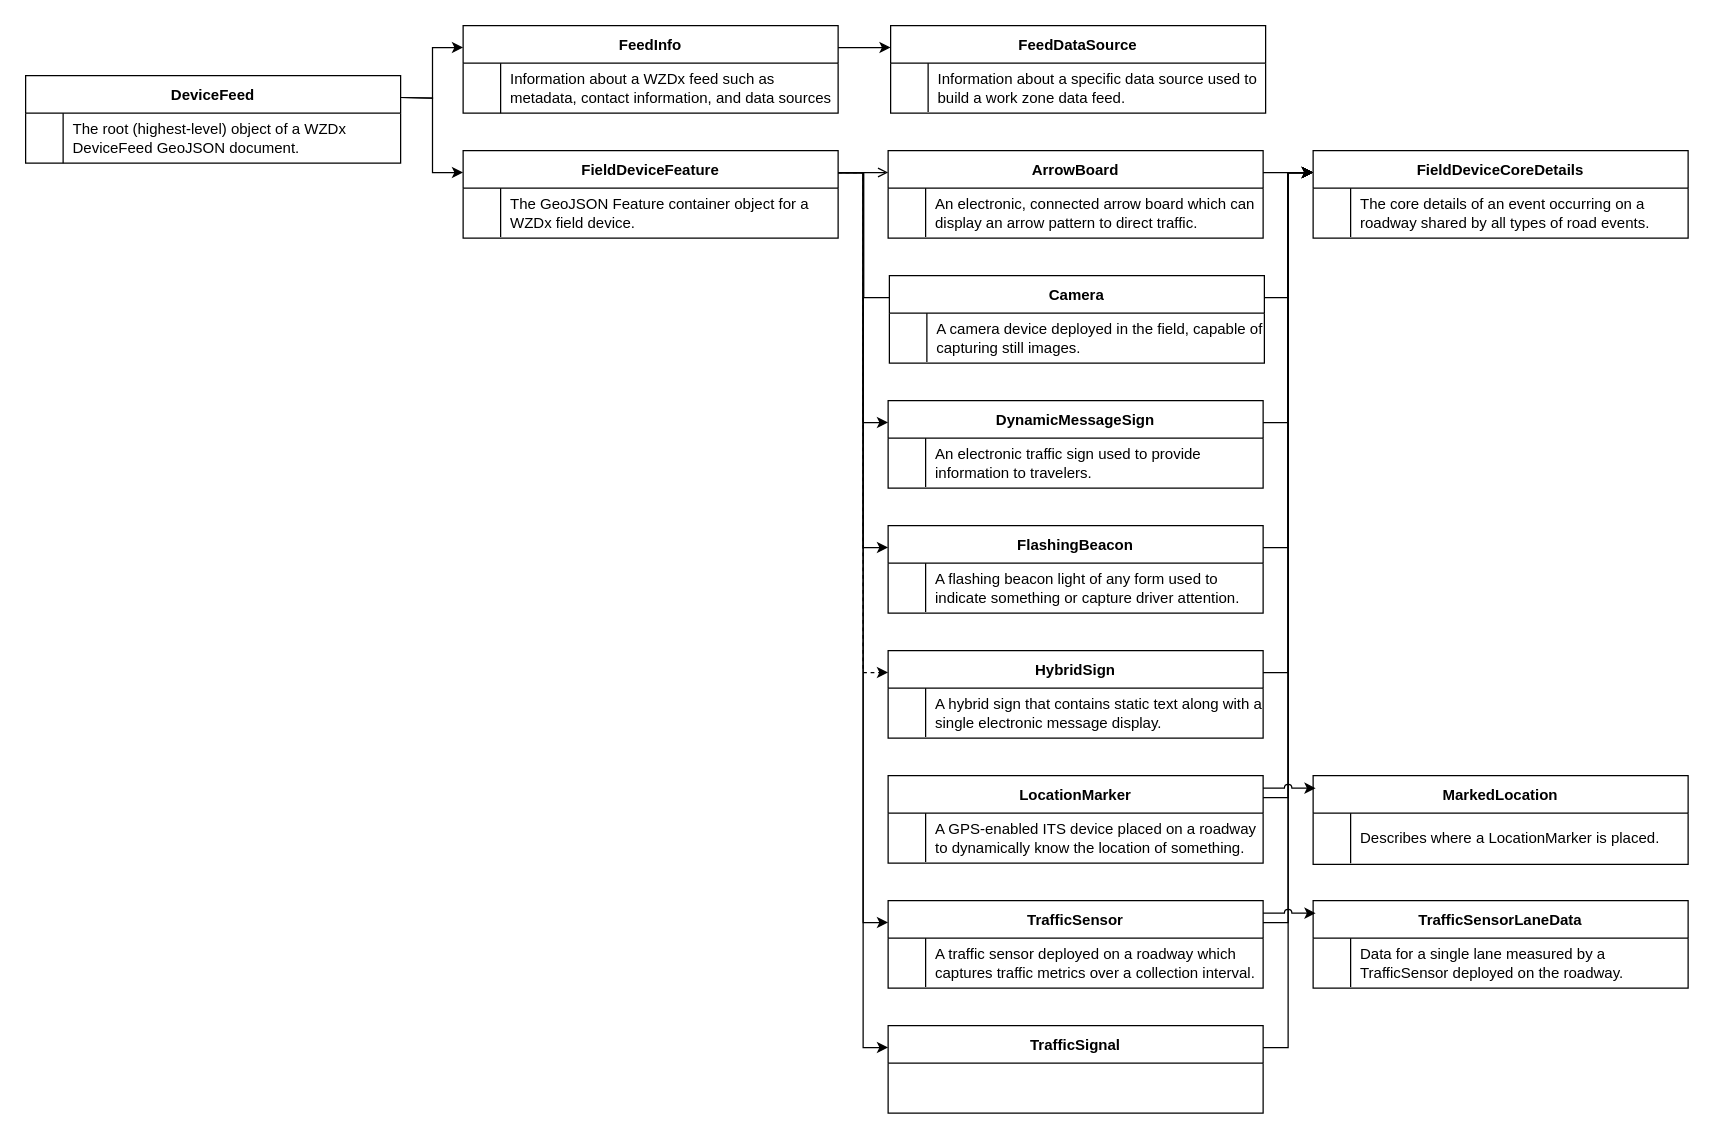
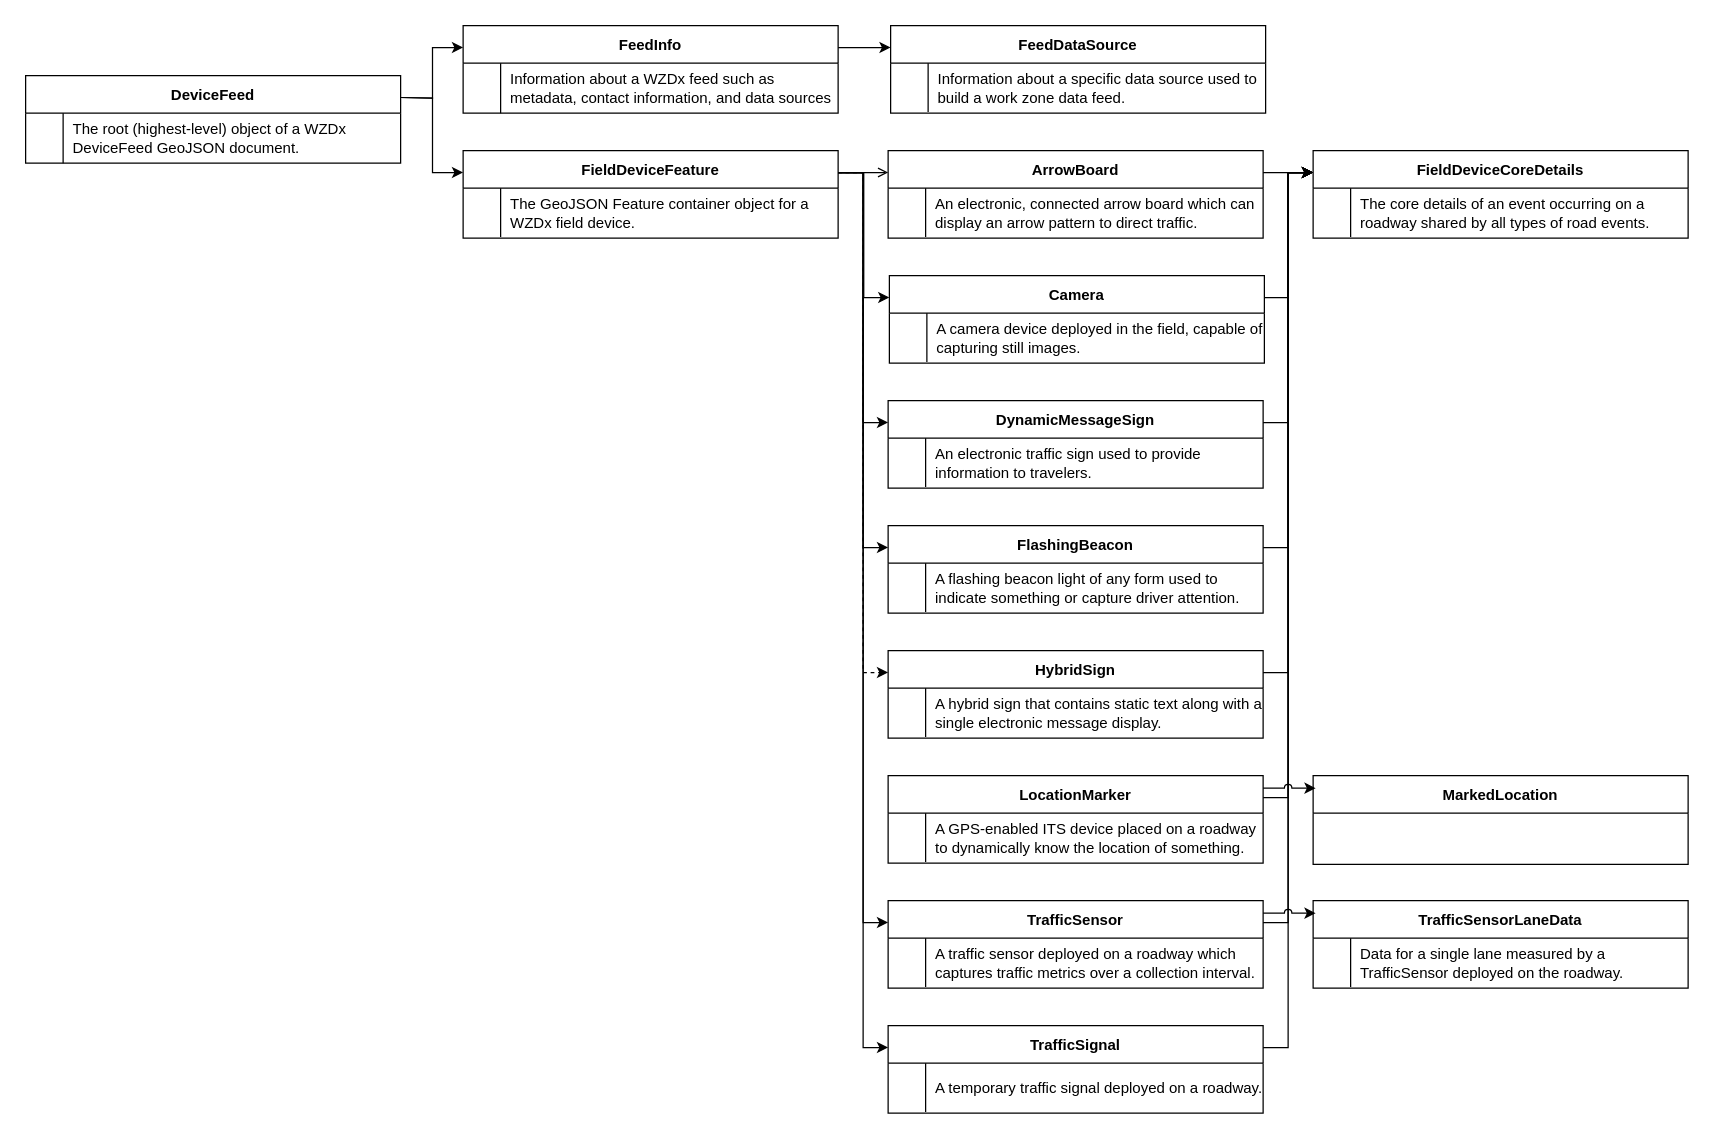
edge "FieldDeviceFeature" -- "Camera": arrowhead none -> classic
node "Describes where a LocationMarker is placed.": removed
node "A temporary traffic signal deployed on a roadway.": added
